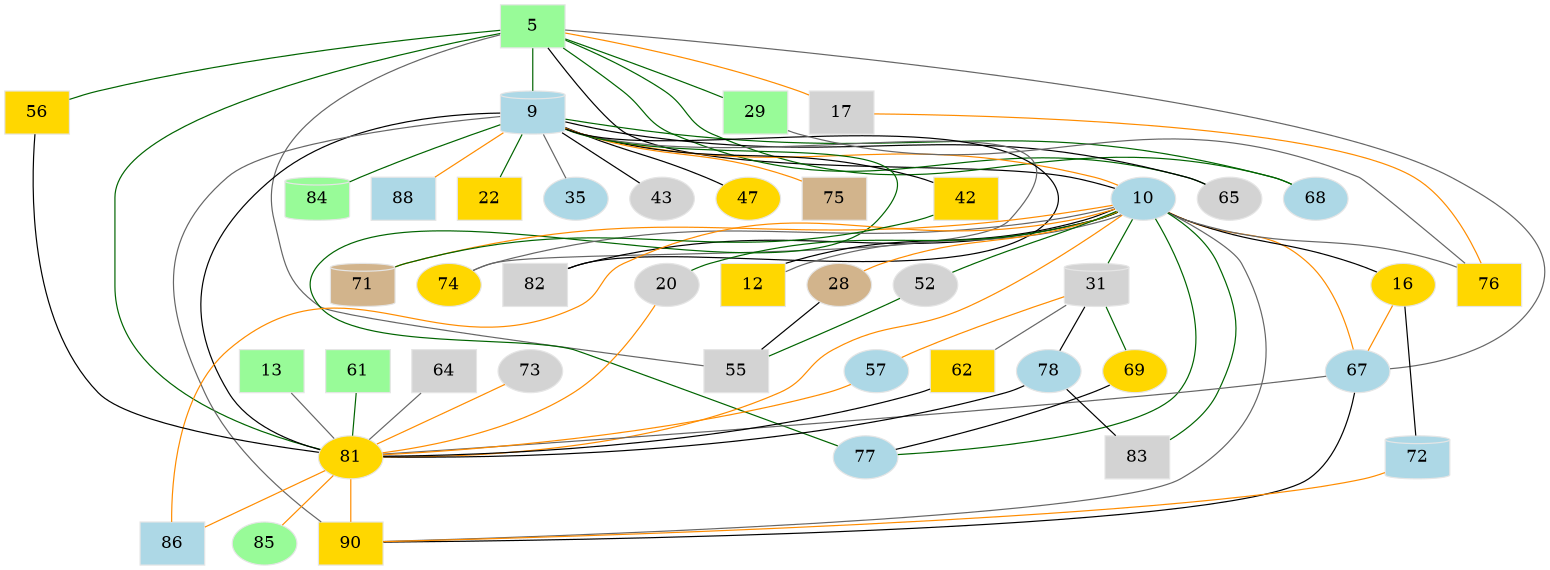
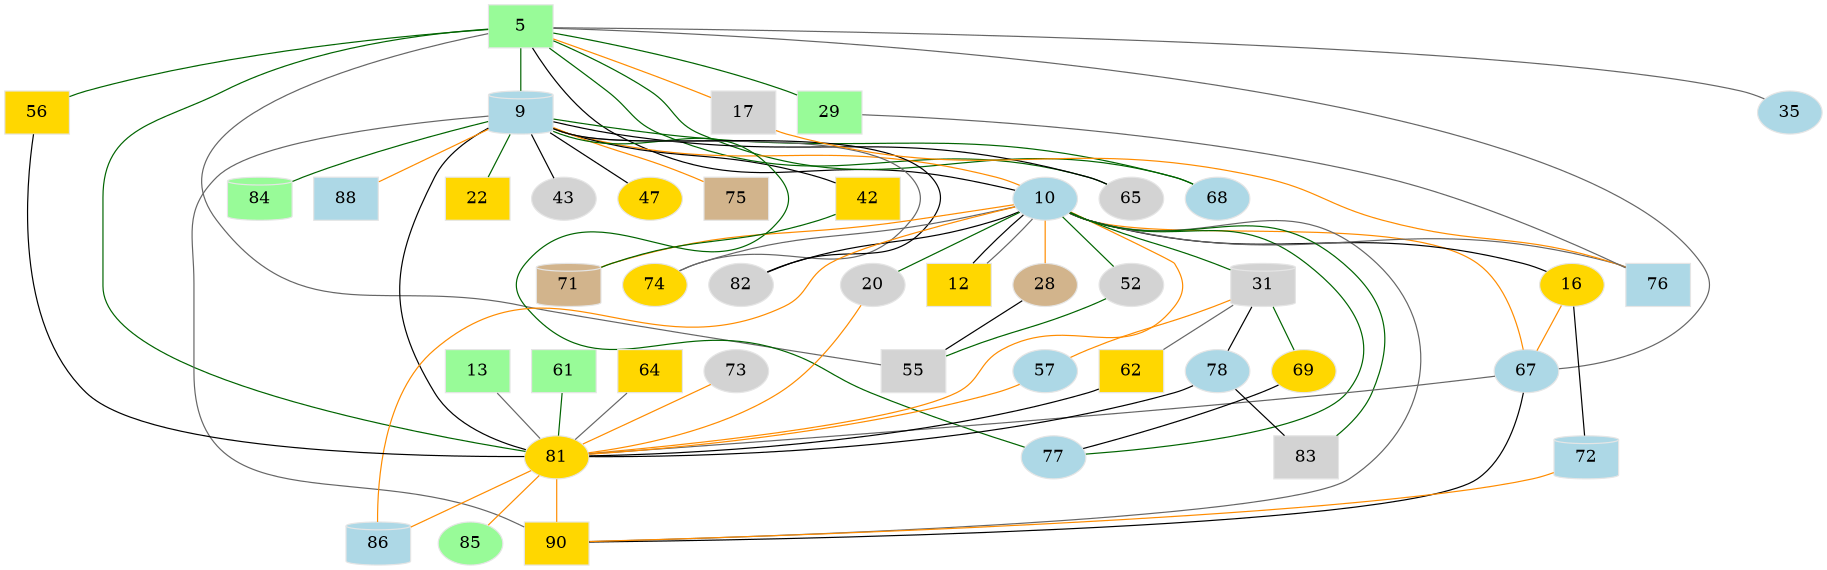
edge "9" -- "35": now "5" -- "35"
node "82": shape box -> ellipse
node "76": fillcolor gold -> lightblue
node "64": fillcolor lightgrey -> gold
node "86": shape box -> cylinder
